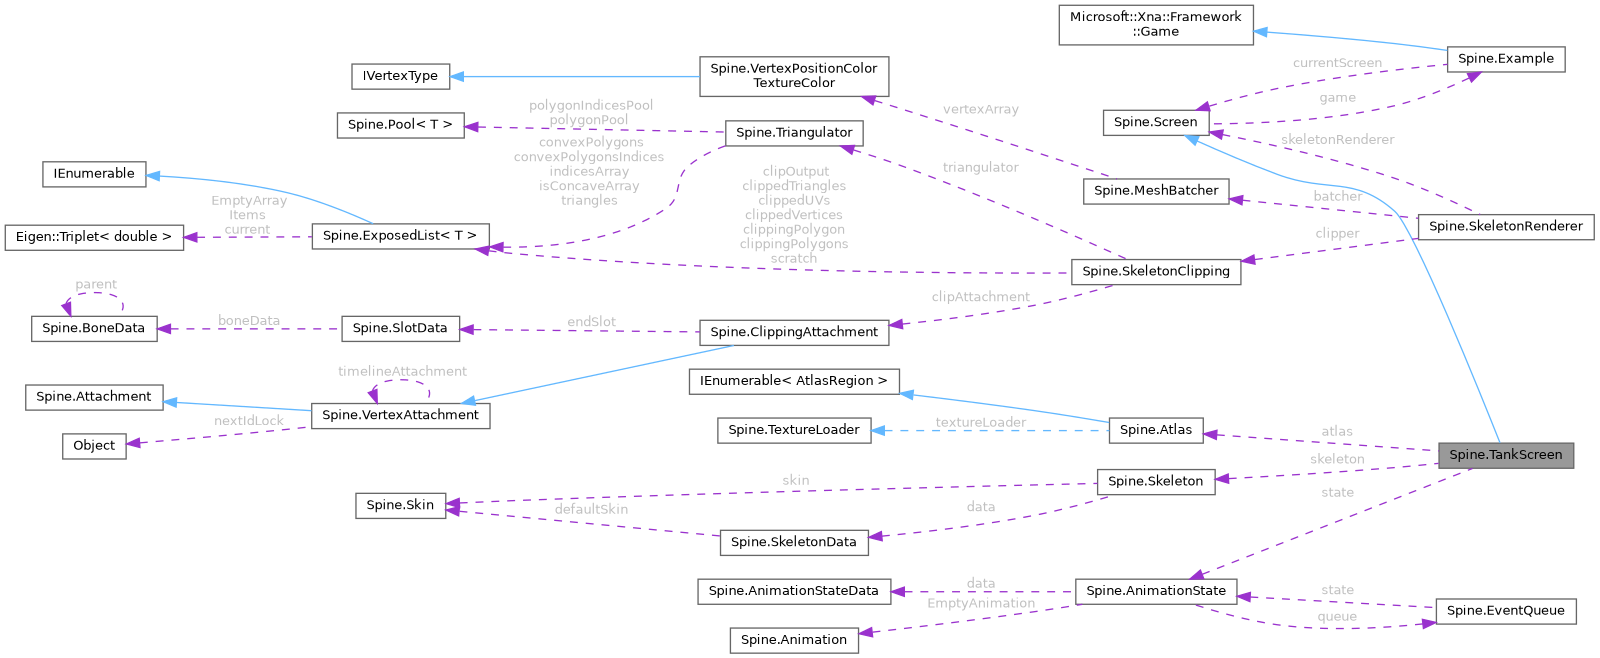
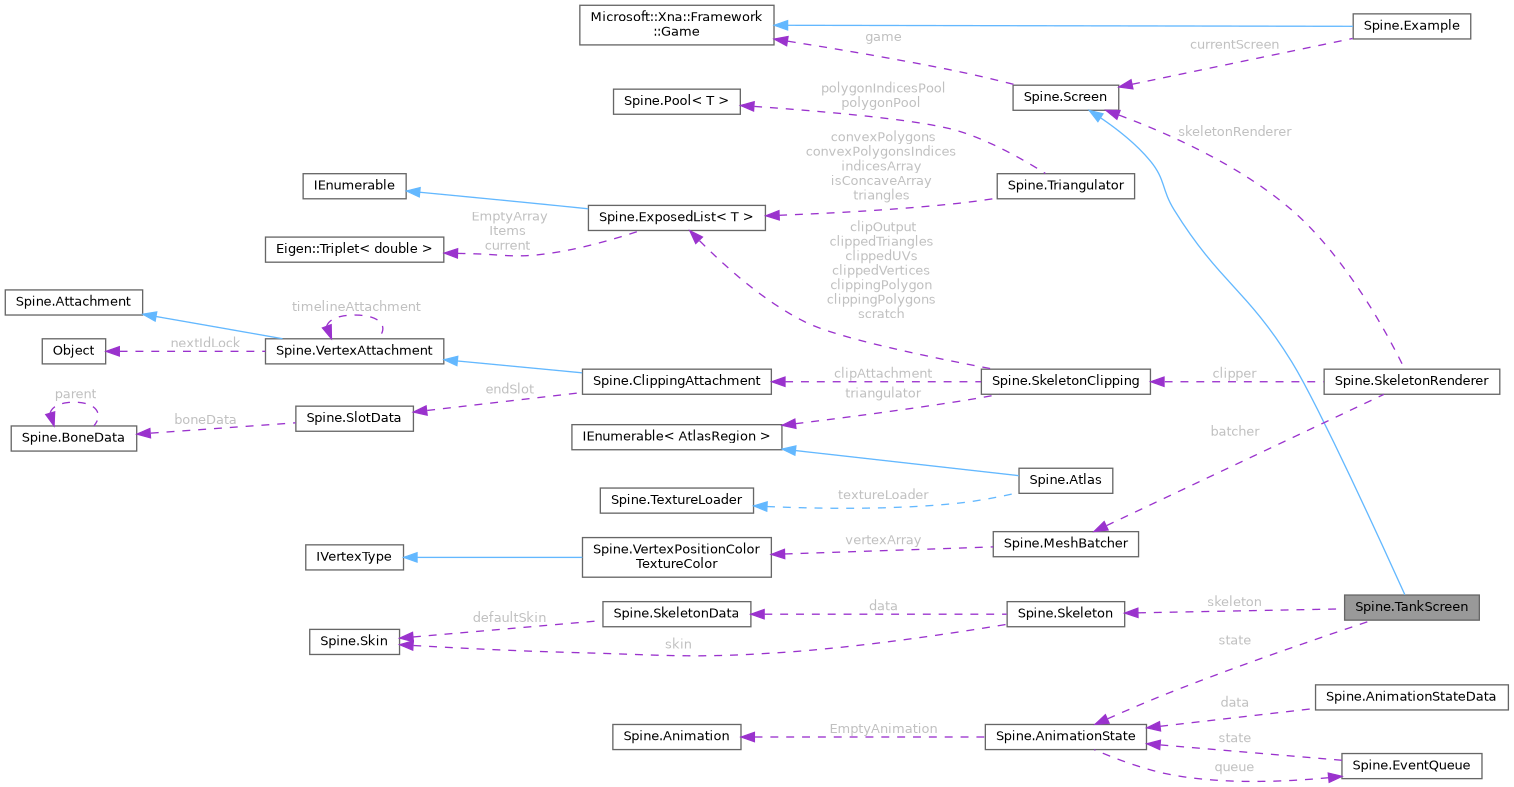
edge "Spine.Screen" -> "Spine.Example": now "Spine.Screen" -> "Microsoft::Xna::Framework ::Game"
edge "Spine.SkeletonClipping" -> "Spine.Triangulator": now "Spine.SkeletonClipping" -> "IEnumerable< AtlasRegion >"
edge "Spine.TankScreen" -> "Spine.Atlas": removed, label "atlas"
edge "Spine.AnimationState" -> "Spine.AnimationStateData": reversed
